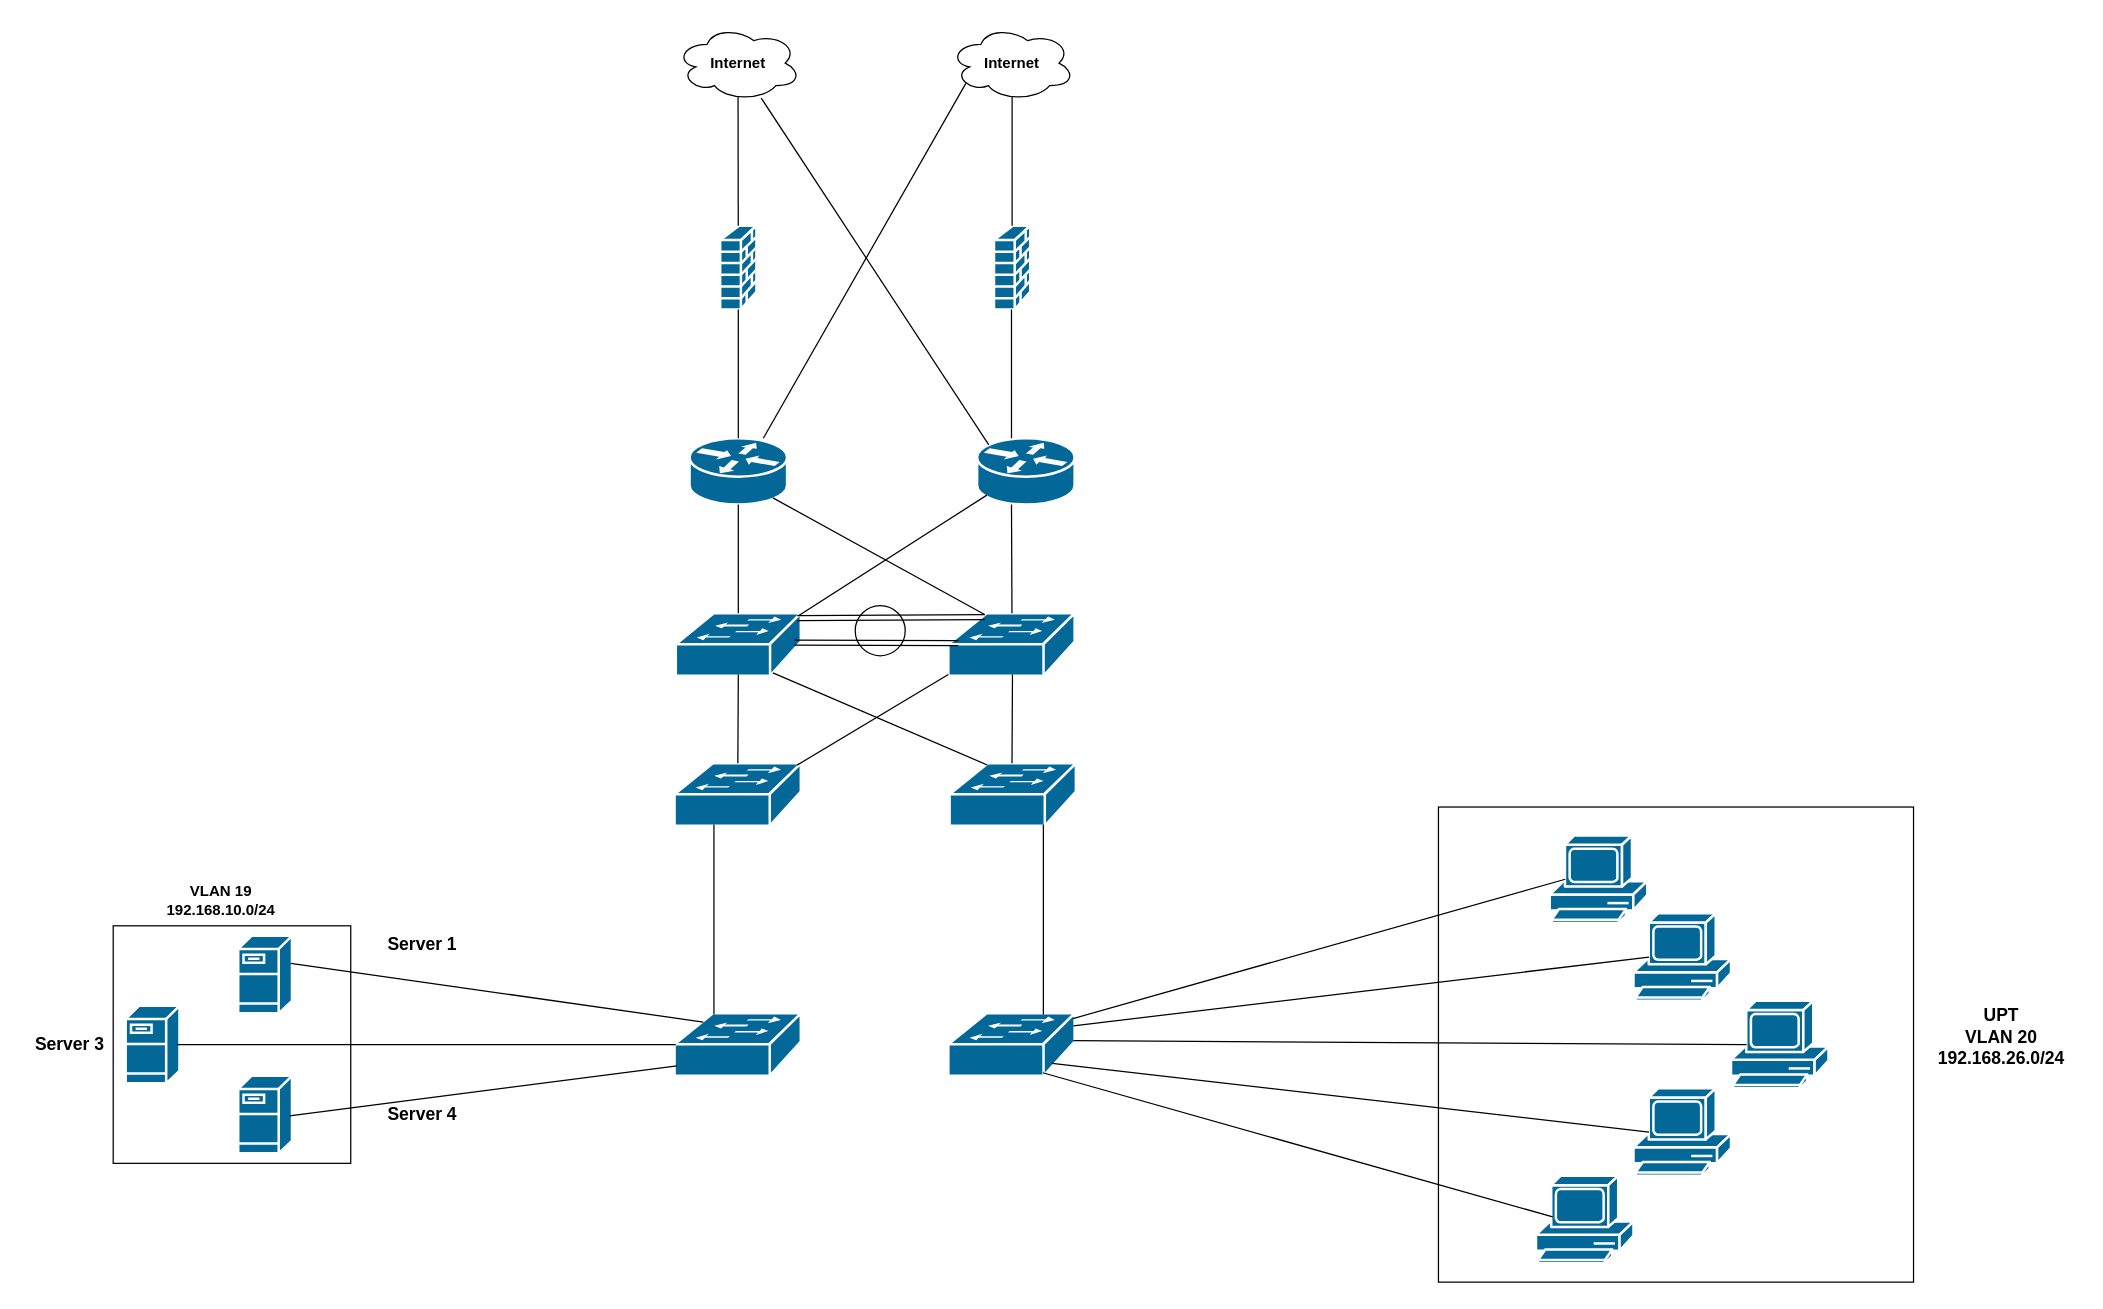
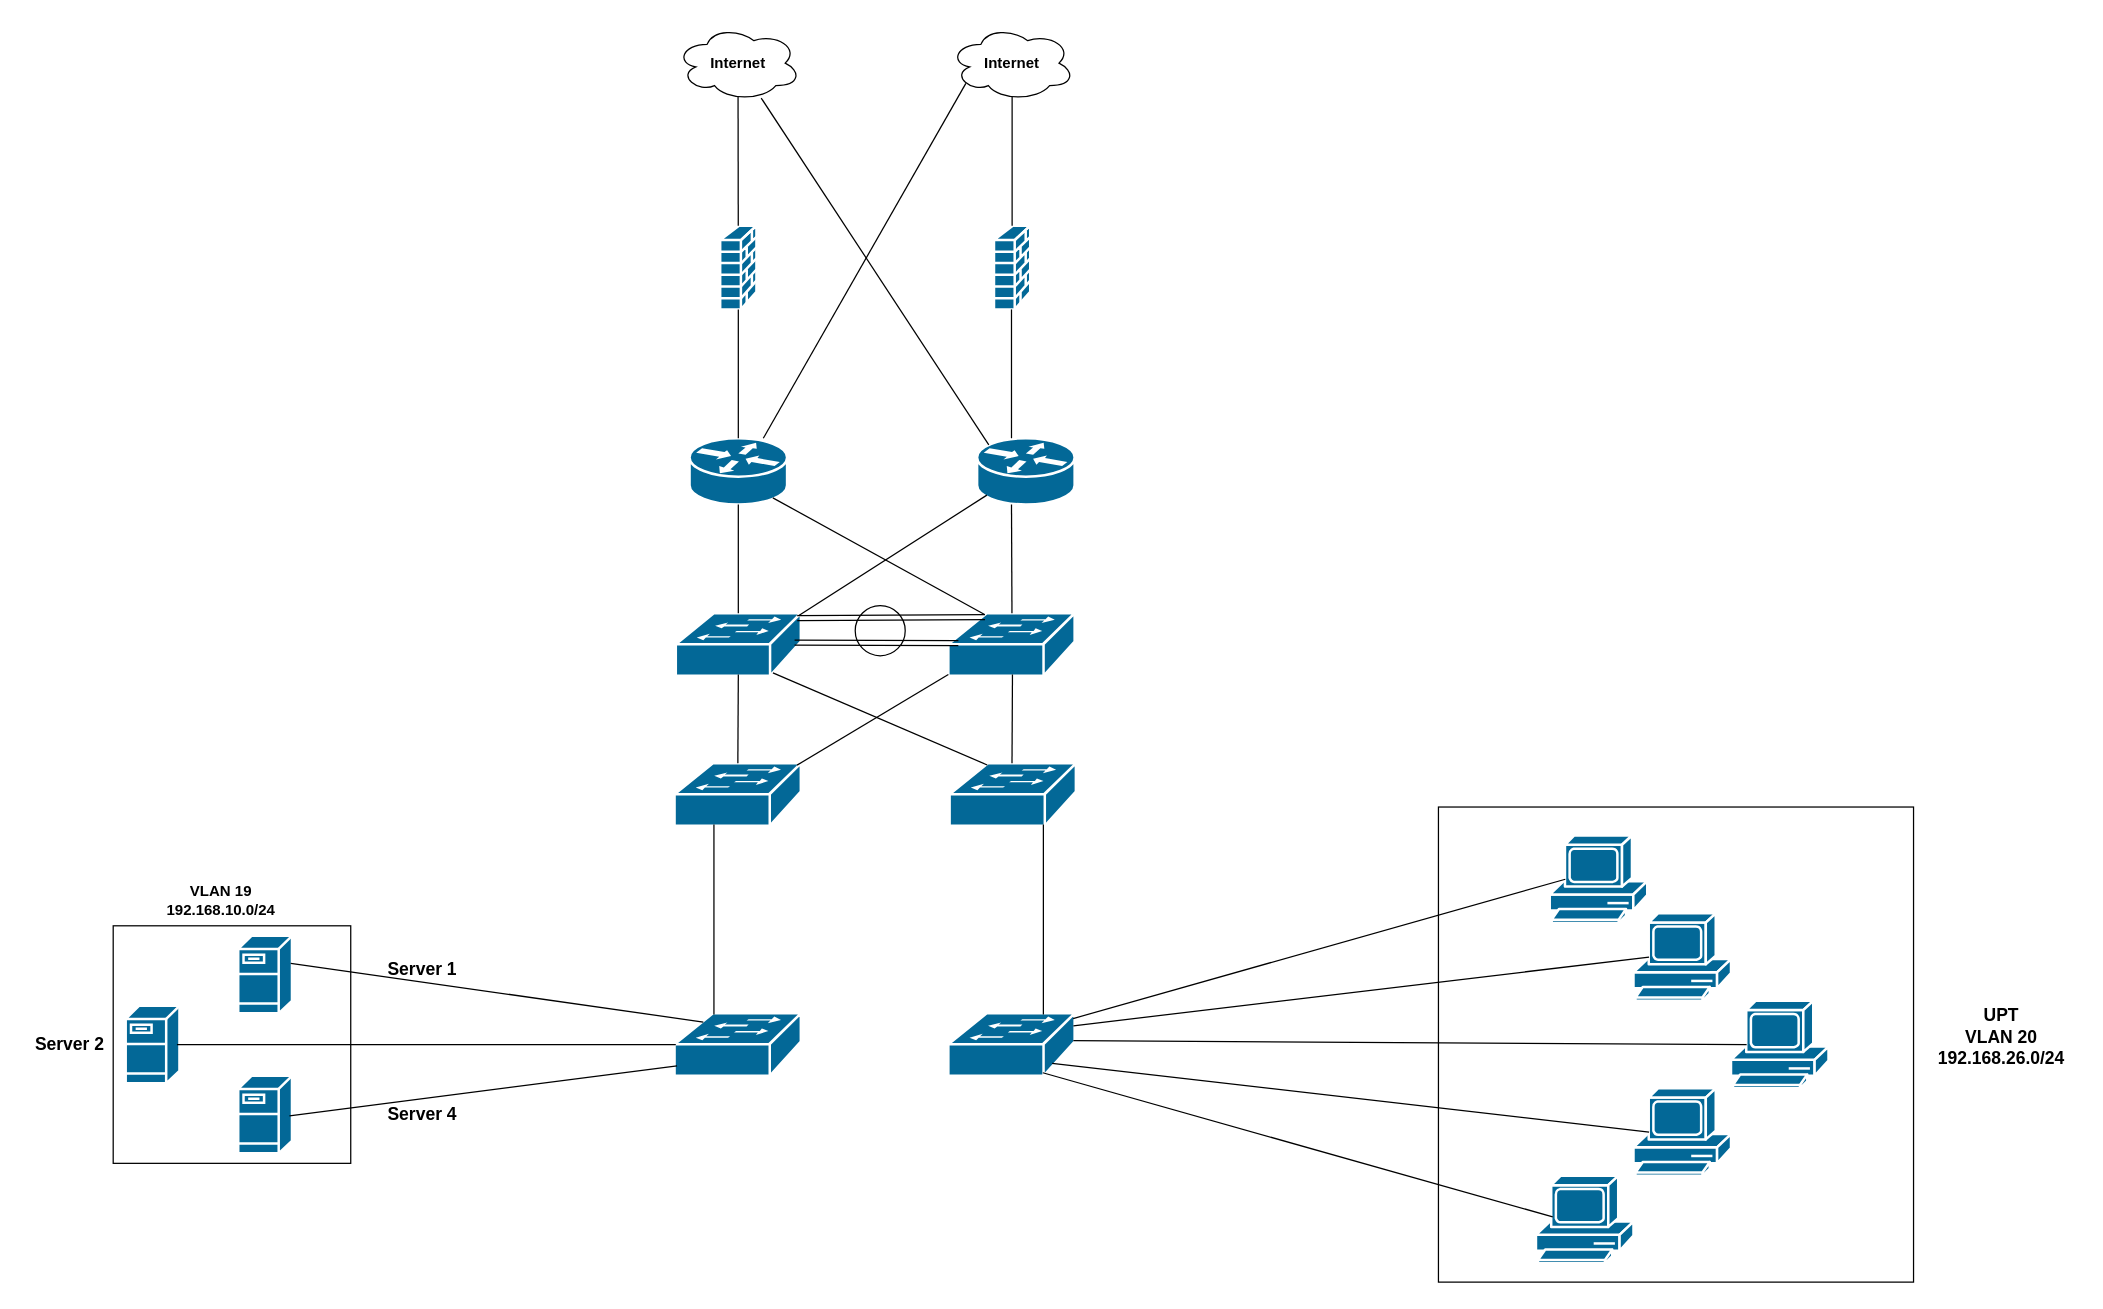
node "Server 1": moved (422, 944) -> (422, 969)
node "Server 3": label "Server 3" -> "Server 2"
